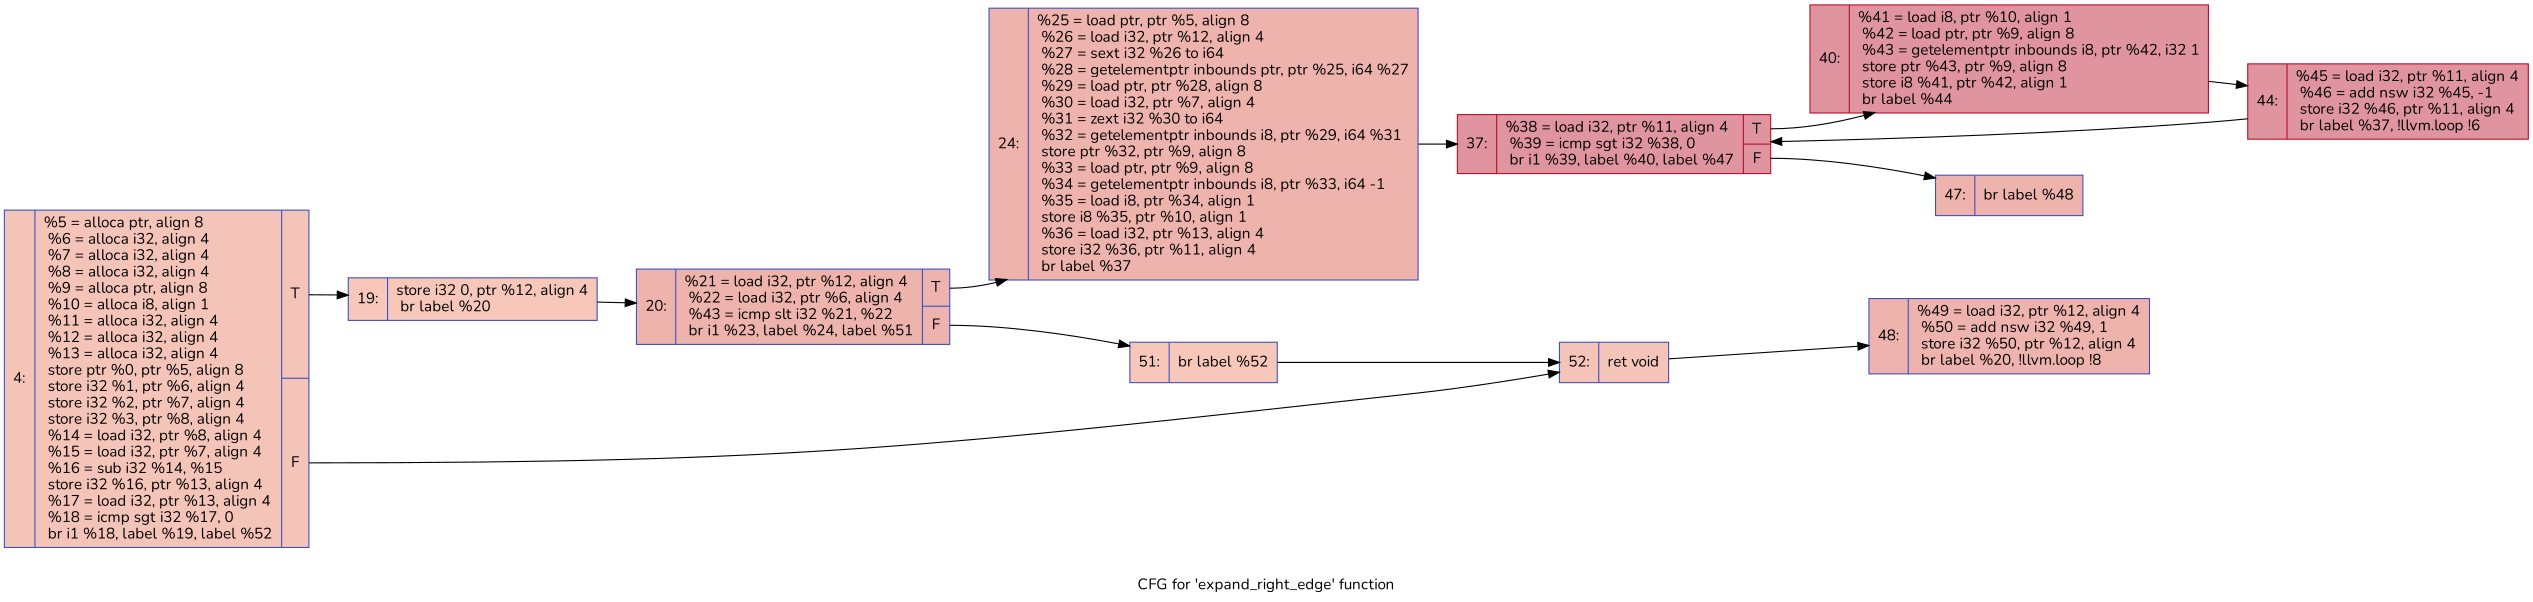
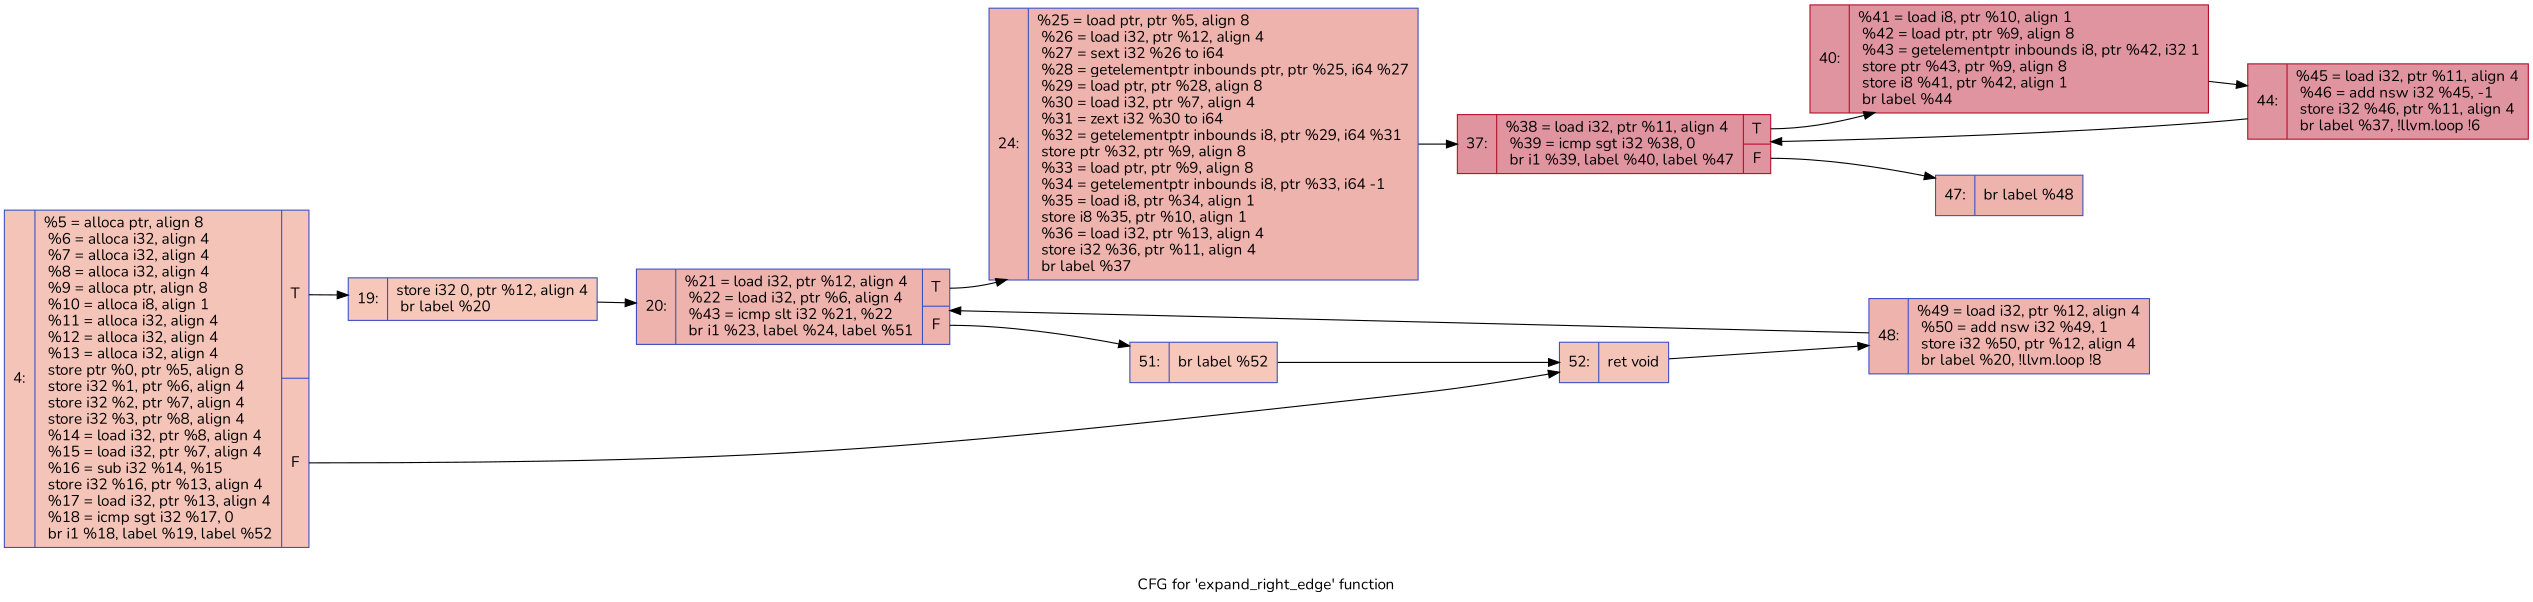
edge "48:" -> "20:": added
